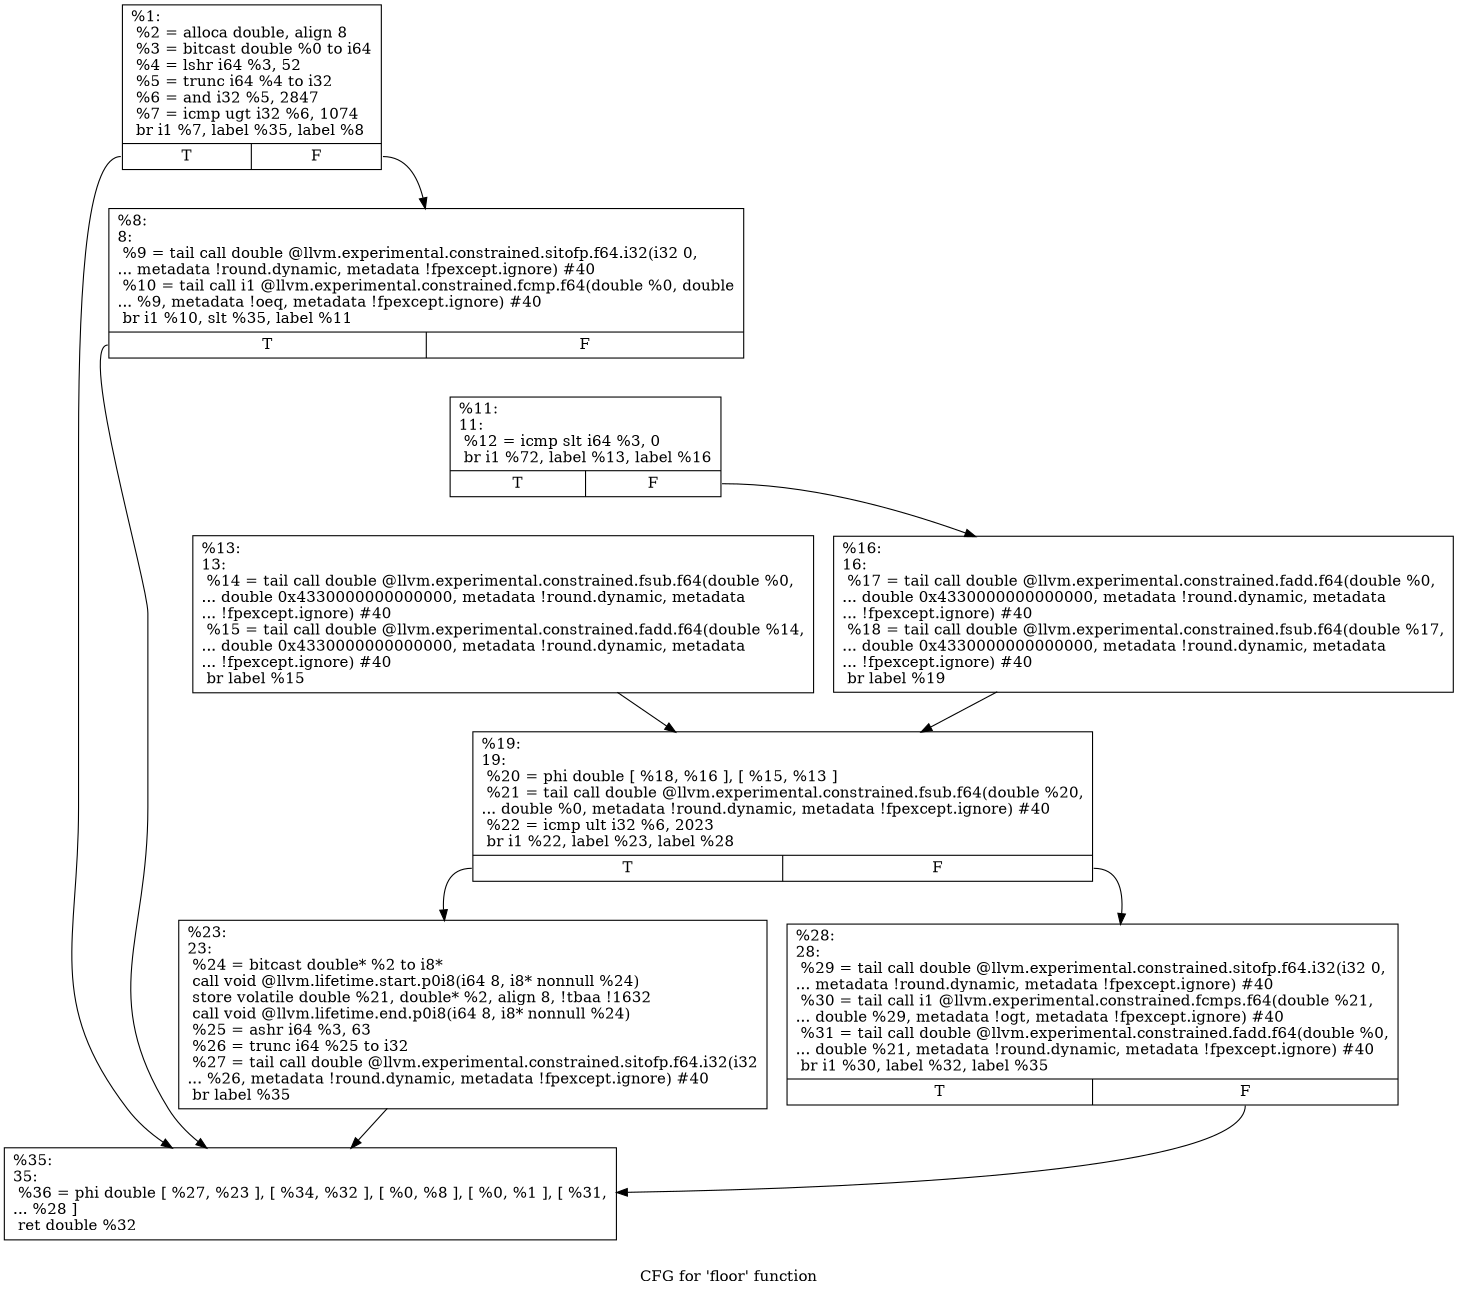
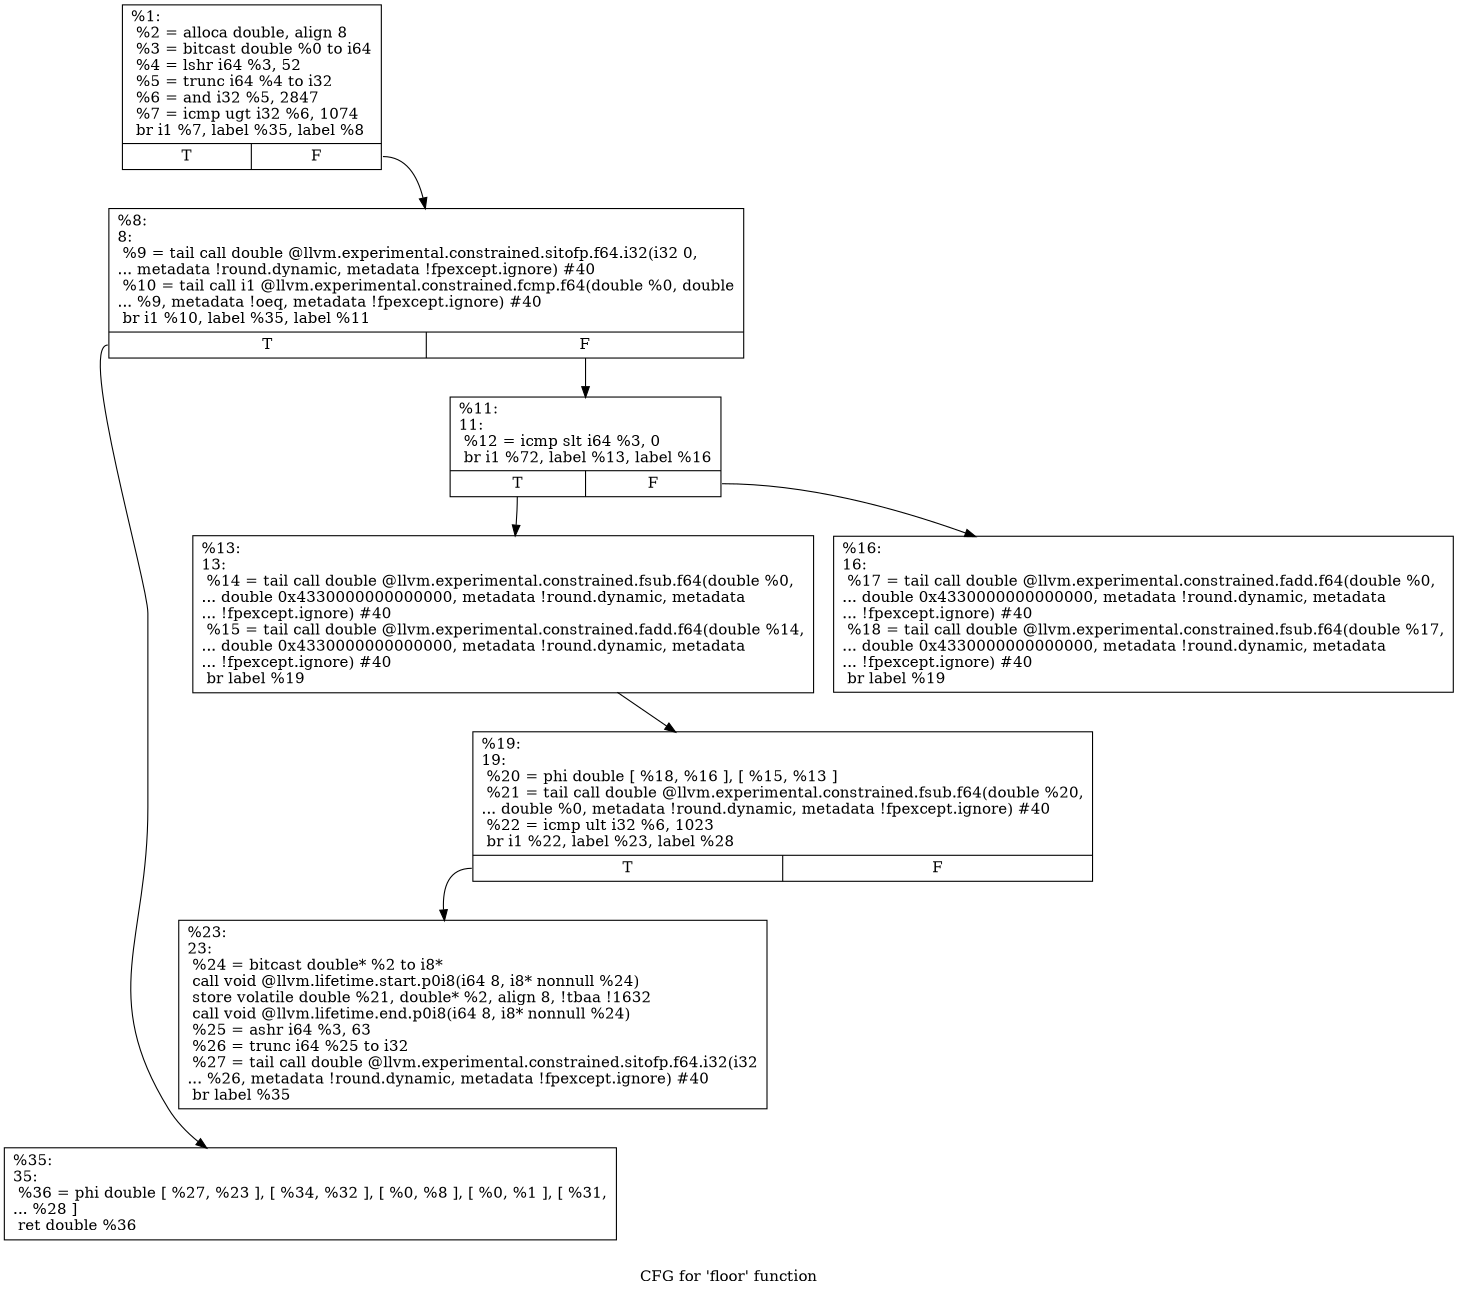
node "%8:": text "br i1 %10, slt %35, label %11" -> "br i1 %10, label %35, label %11"
edge "%8:" -> "%11:": added
edge "%11:" -> "%13:": added
edge "%1:" -> "%35:": removed
node "%13:": text "br label %15" -> "br label %19"
edge "%16:" -> "%19:": removed
node "%19:": text "%22 = icmp ult i32 %6, 2023" -> "%22 = icmp ult i32 %6, 1023"
node "%28:": removed
edge "%23:" -> "%35:": removed
node "%35:": text "ret double %32" -> "ret double %36"
